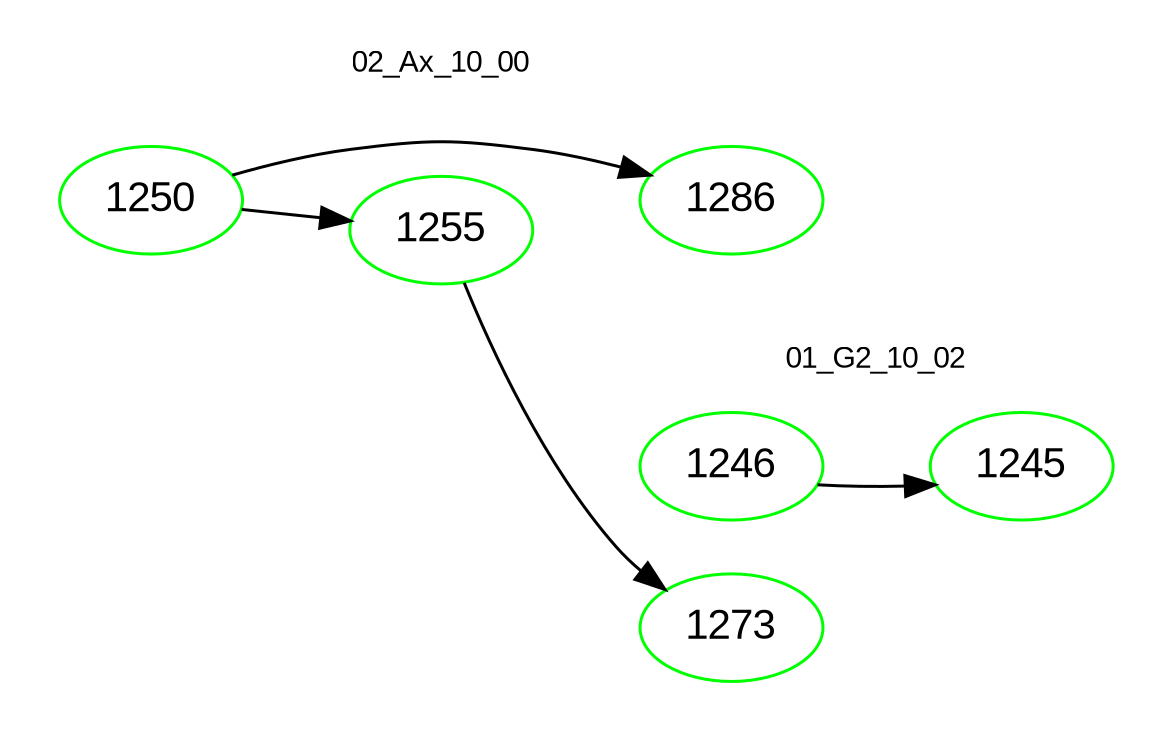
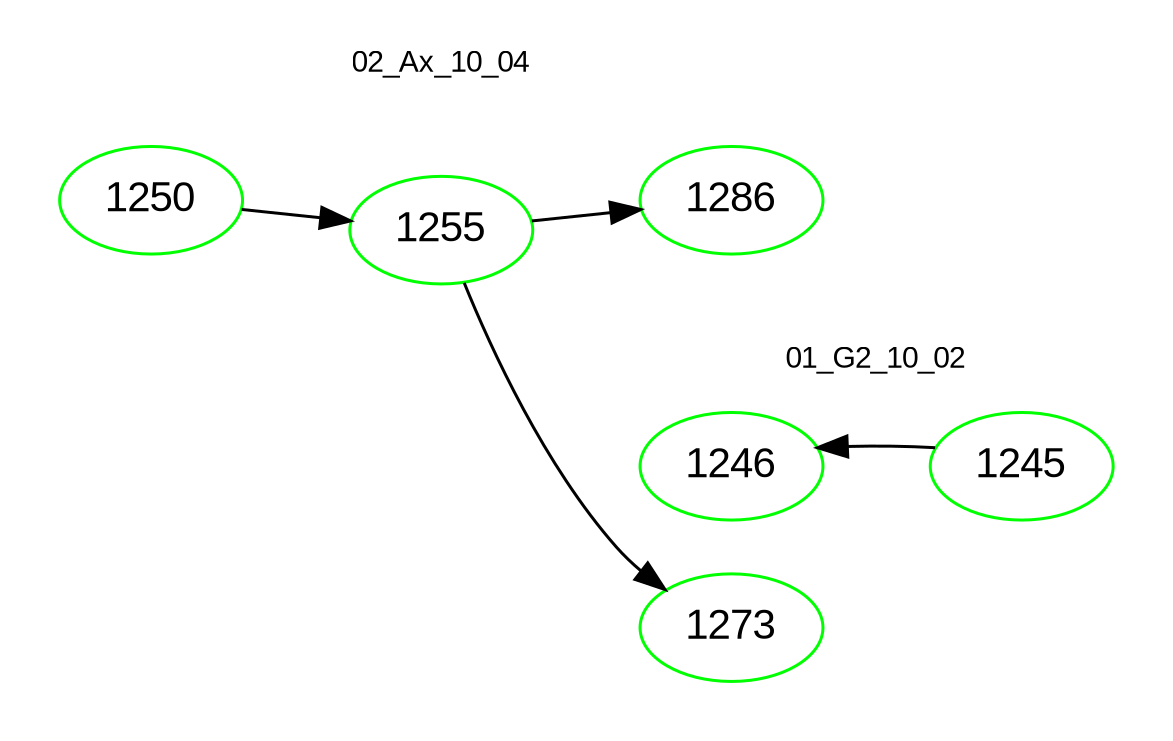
cluster "02_Ax_10_00": label "02_Ax_10_00" -> "02_Ax_10_04"
edge "1250" -> "1286": now "1255" -> "1286"
edge "1246" -> "1245": reversed
